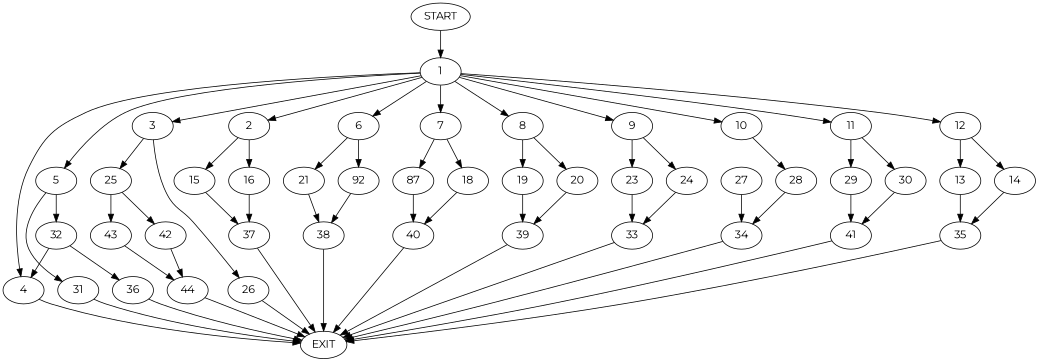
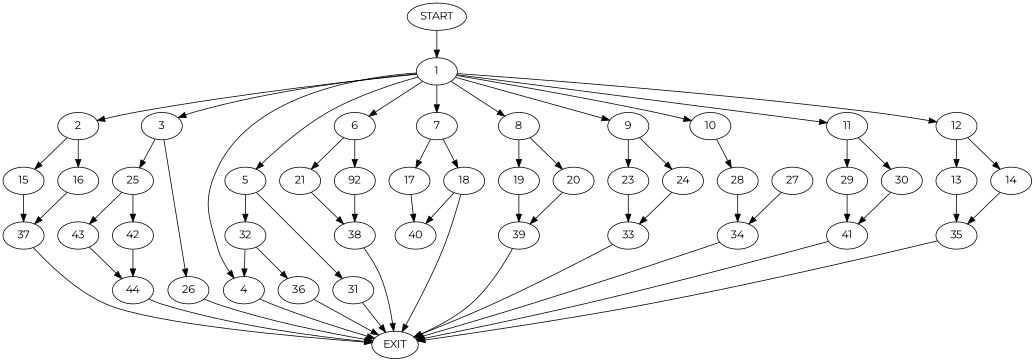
node "87": label "87" -> "17"
edge "40" -> "EXIT": now "18" -> "EXIT"
